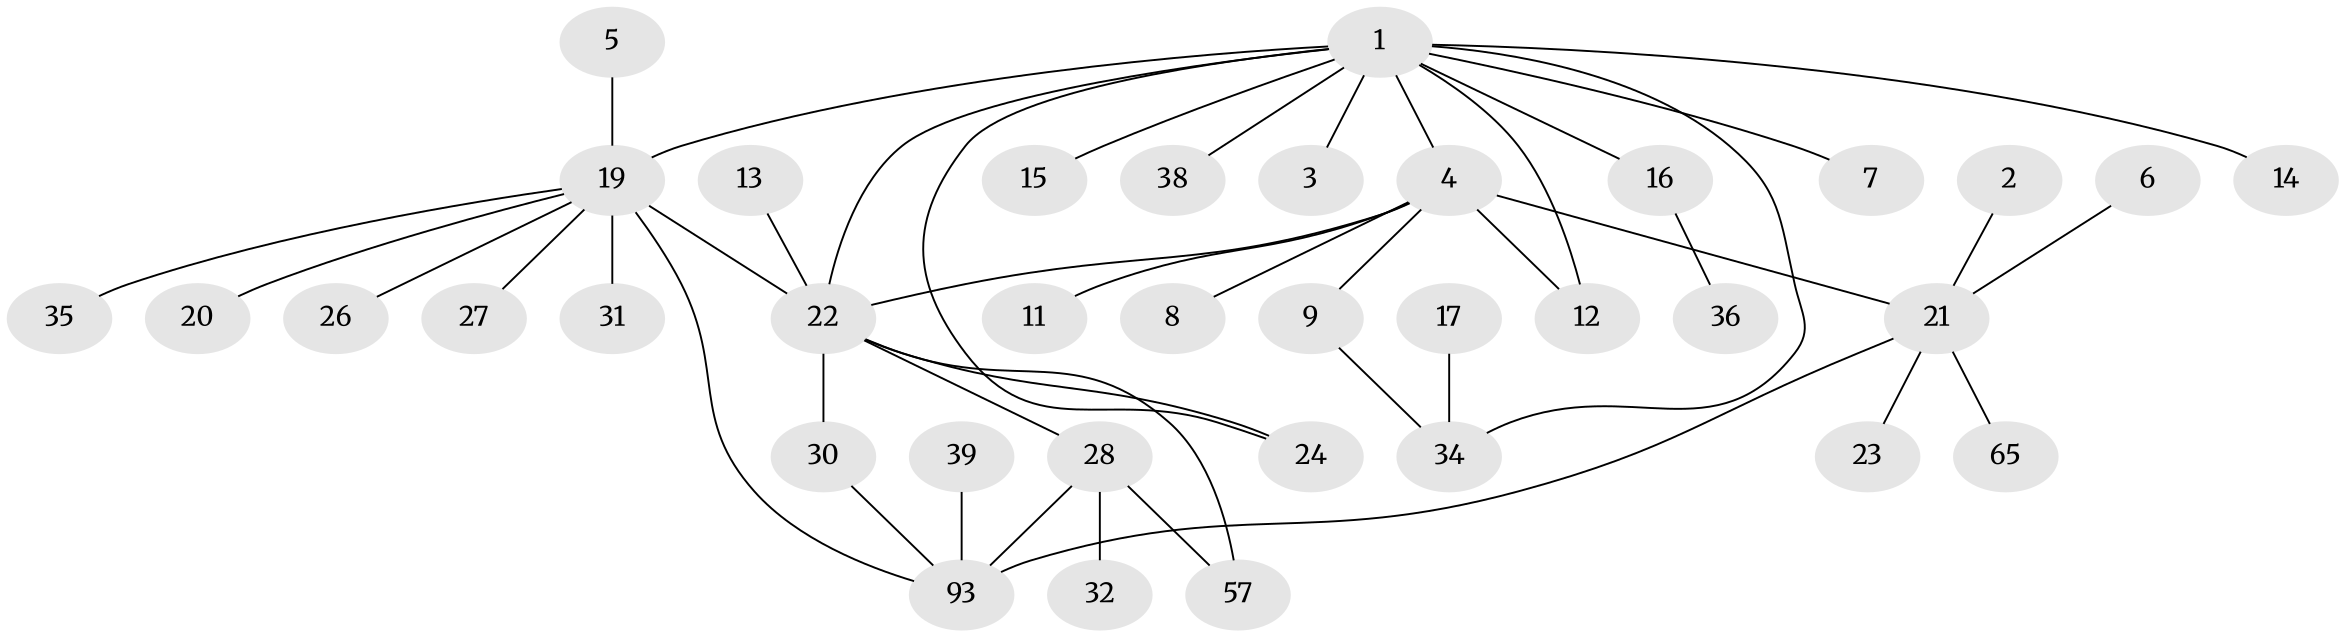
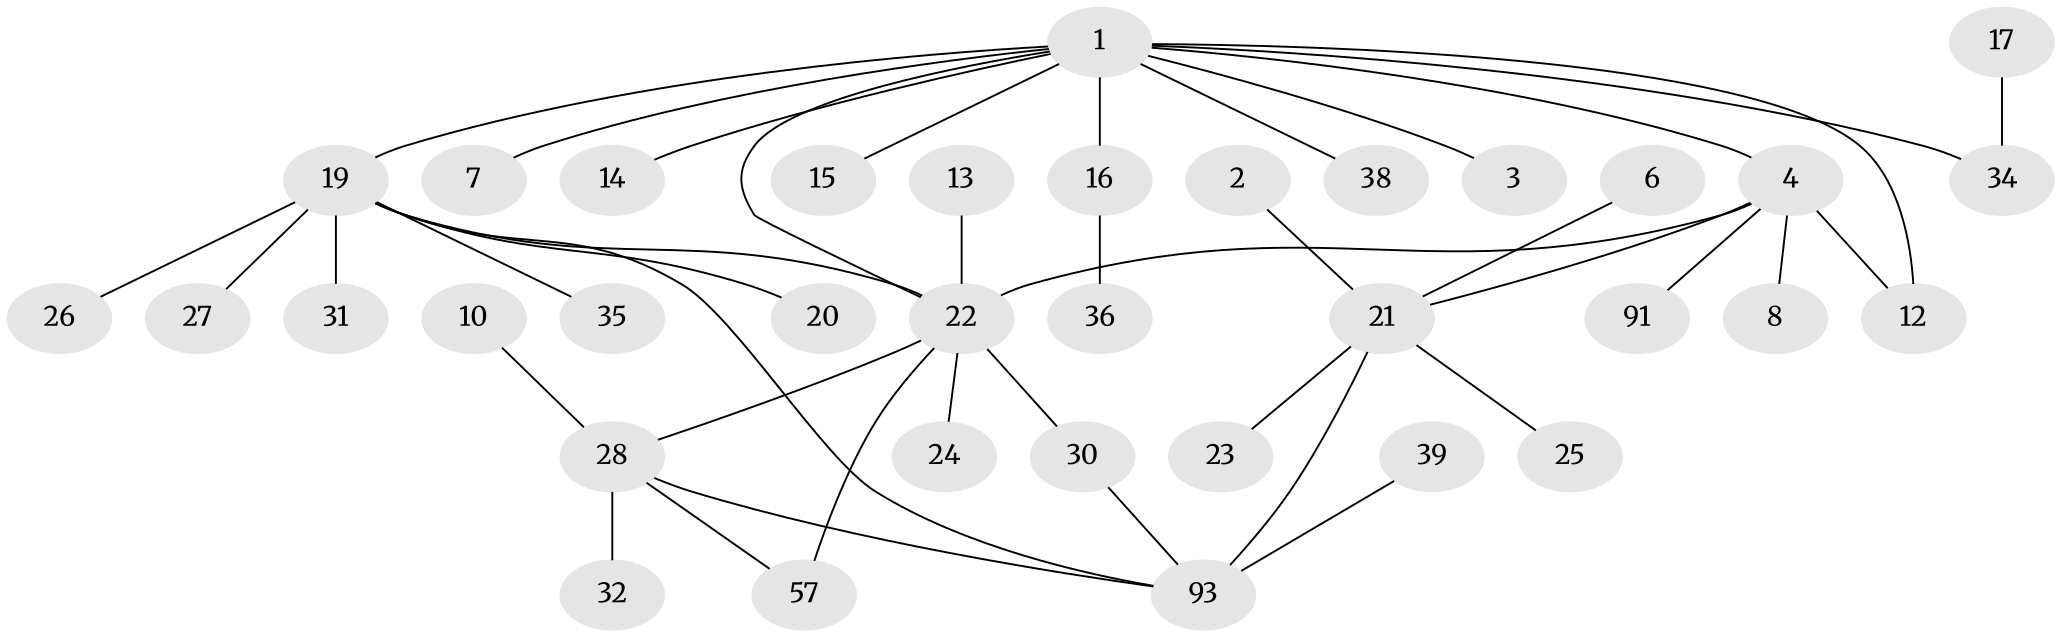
node "5": removed
edge "1" -- "24": removed
node "10": added
node "11": label "11" -> "91"
node "9": removed
node "65": label "65" -> "25"
